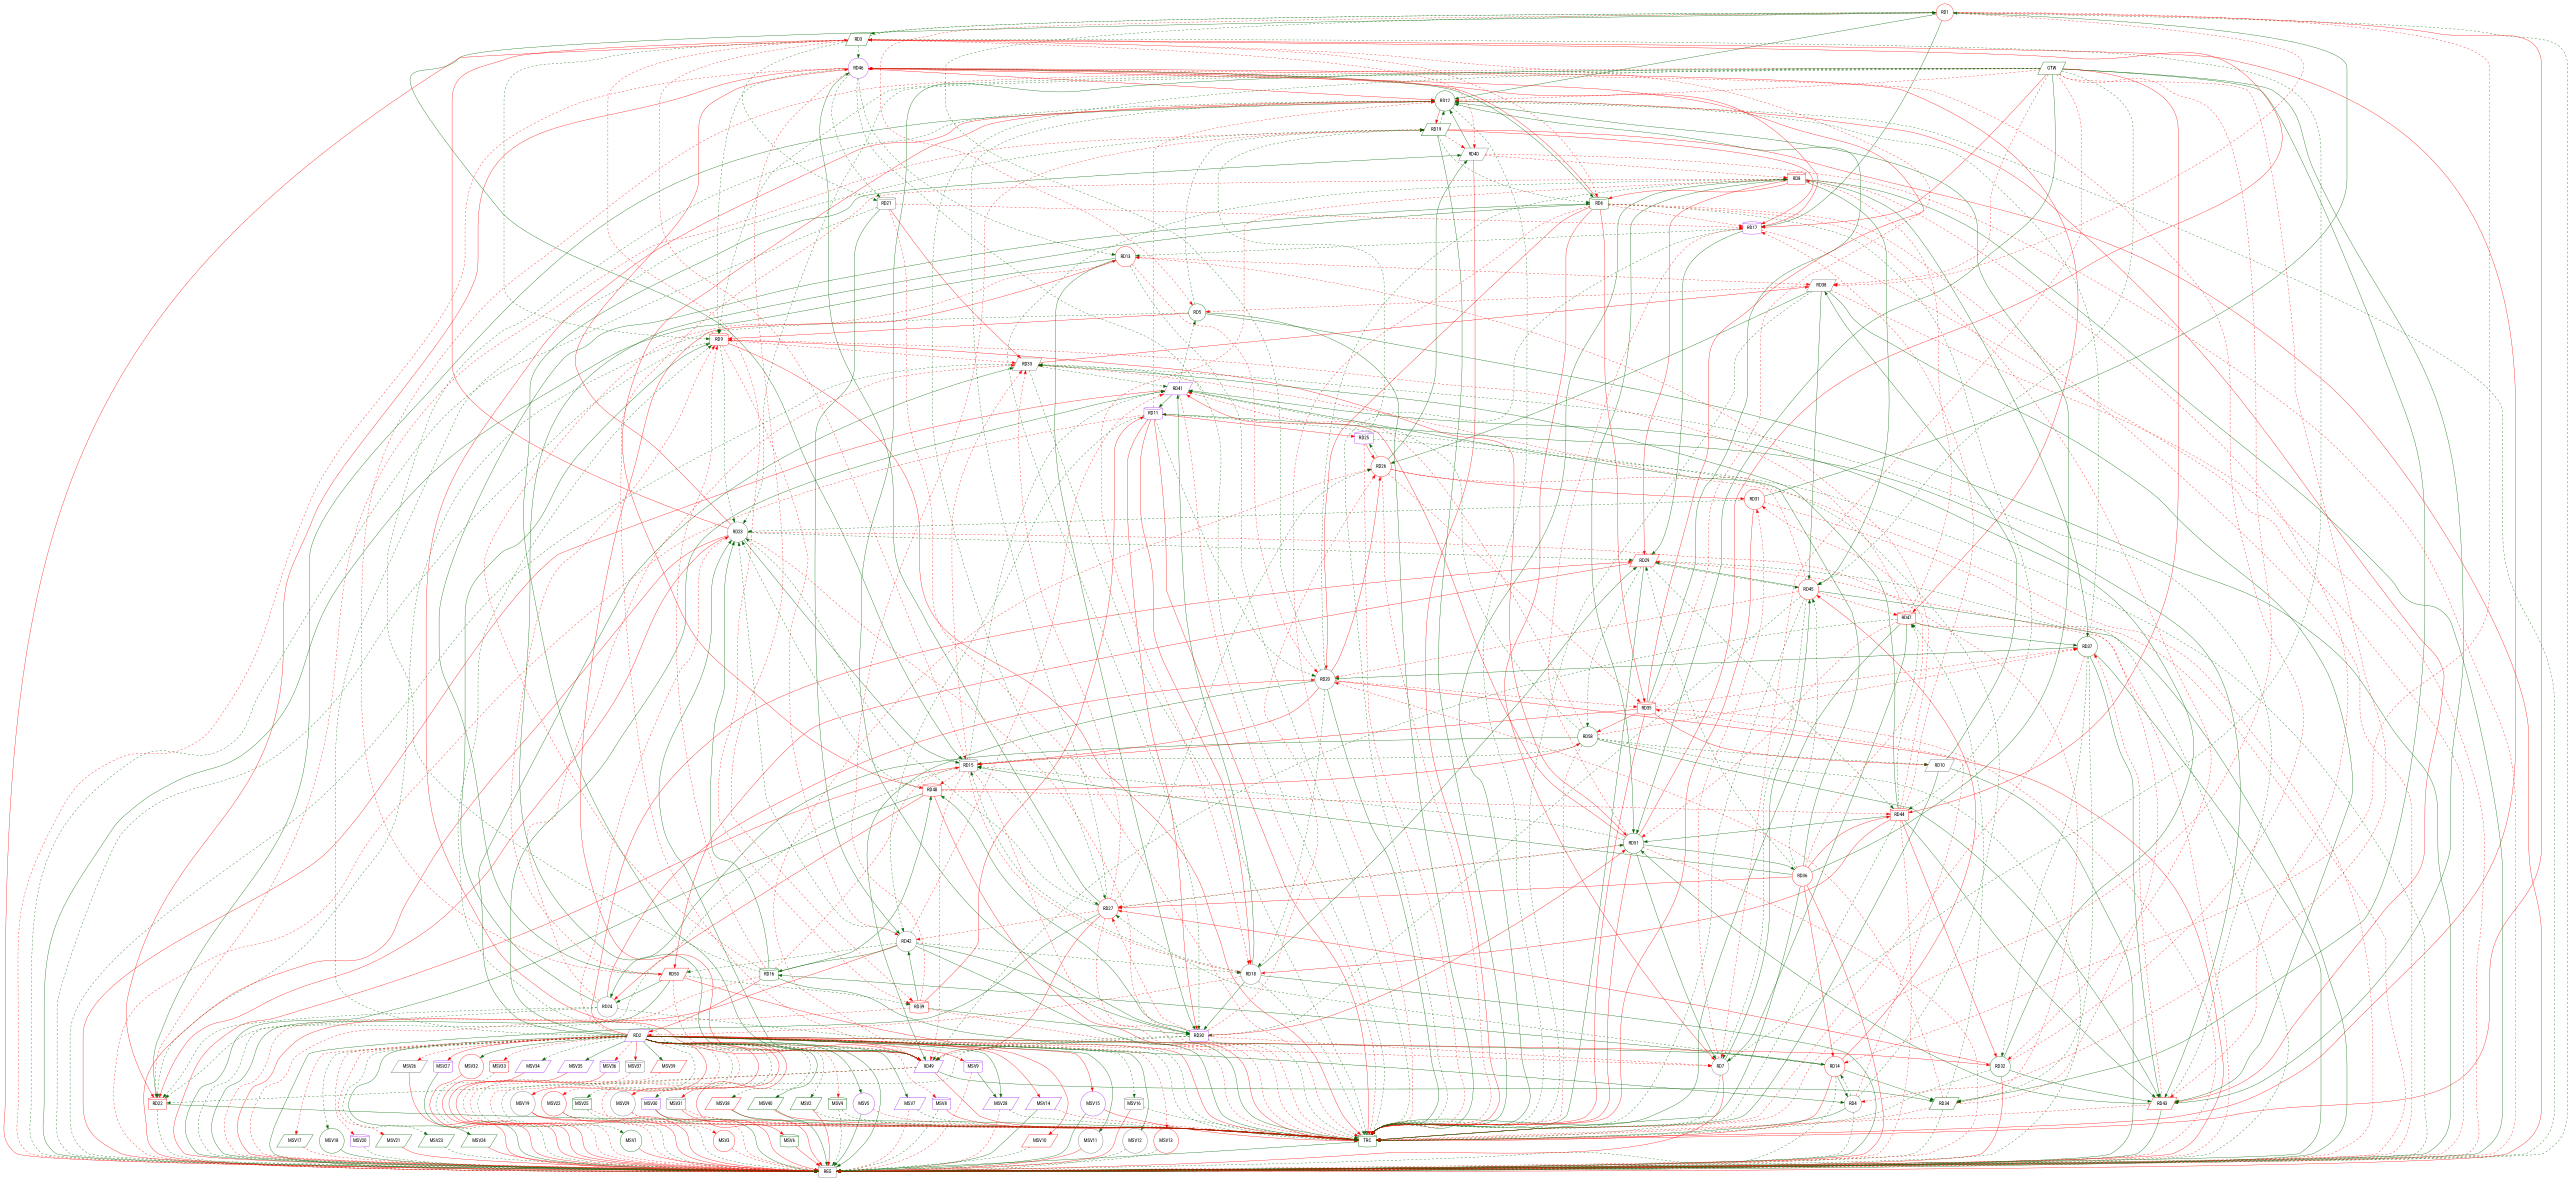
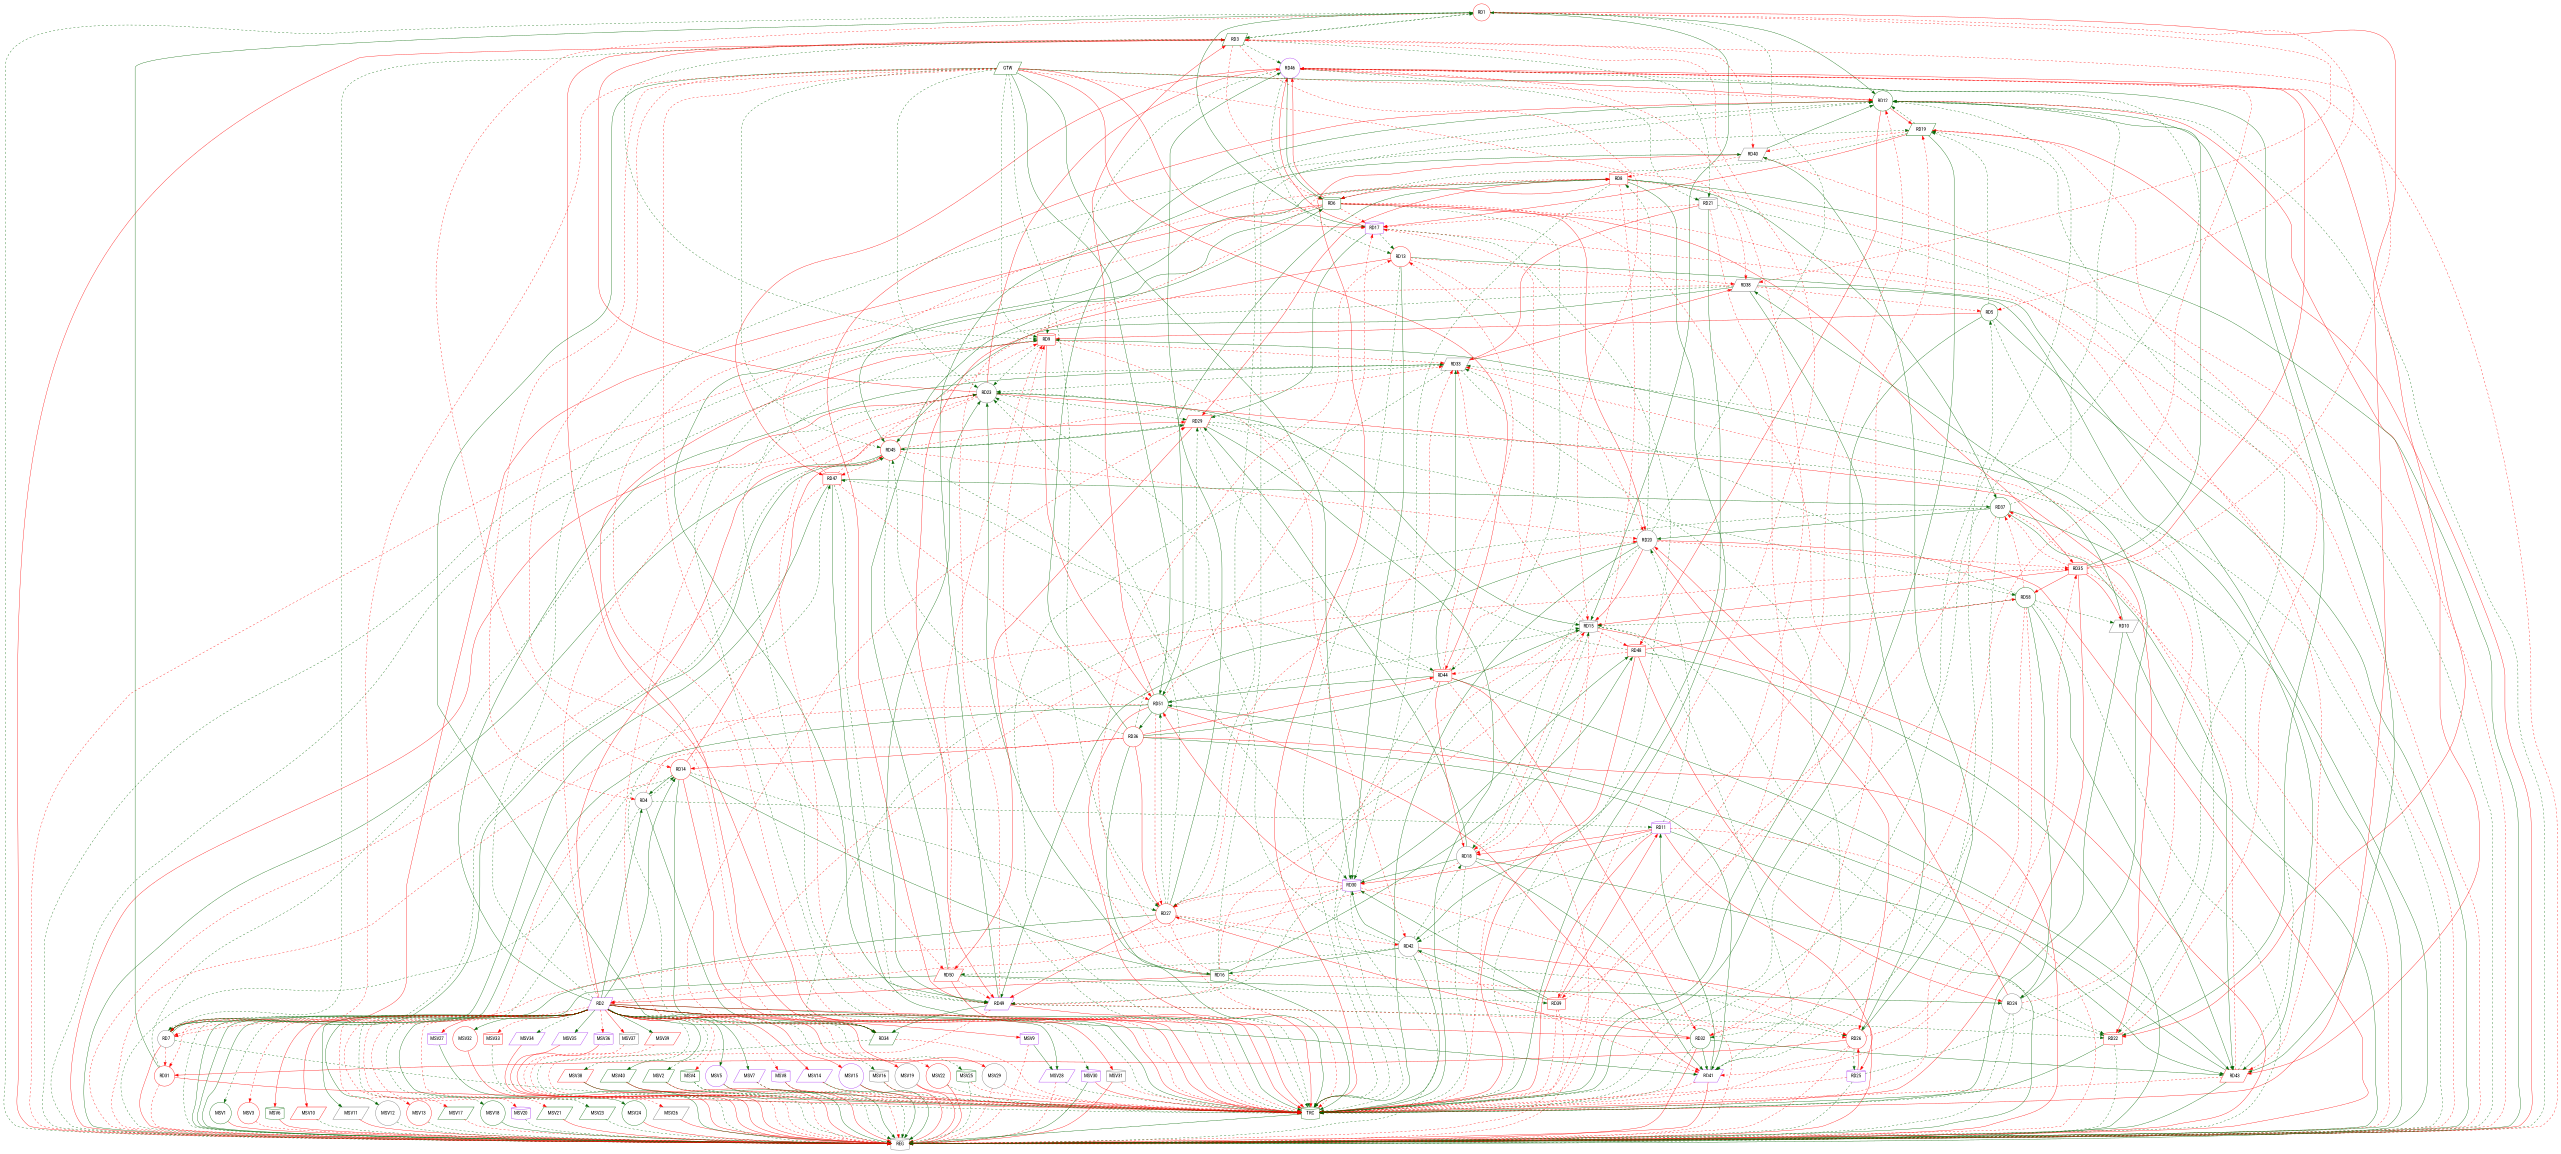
edge "RD33" -> "RD23": added
node "MSV24": shape parallelogram -> circle
node "MSV11": shape circle -> parallelogram
